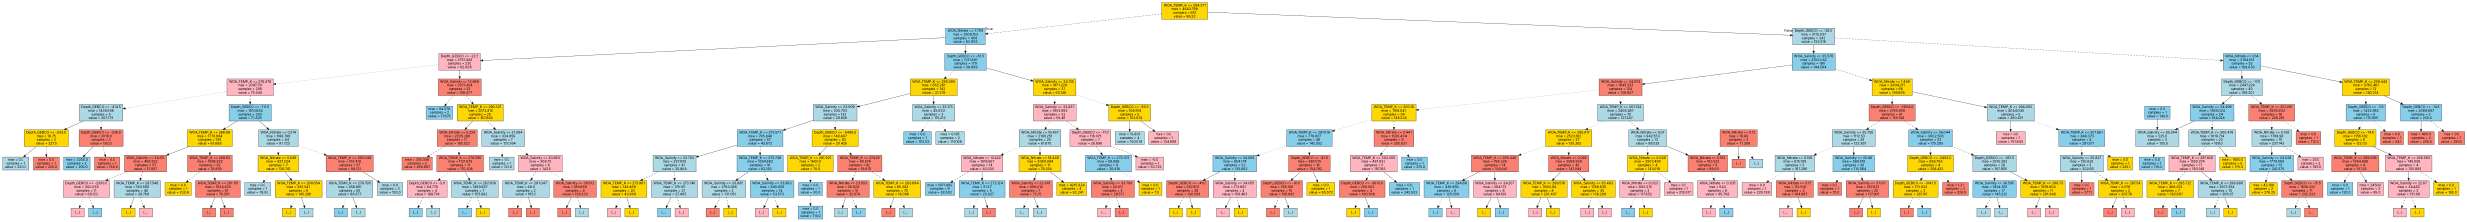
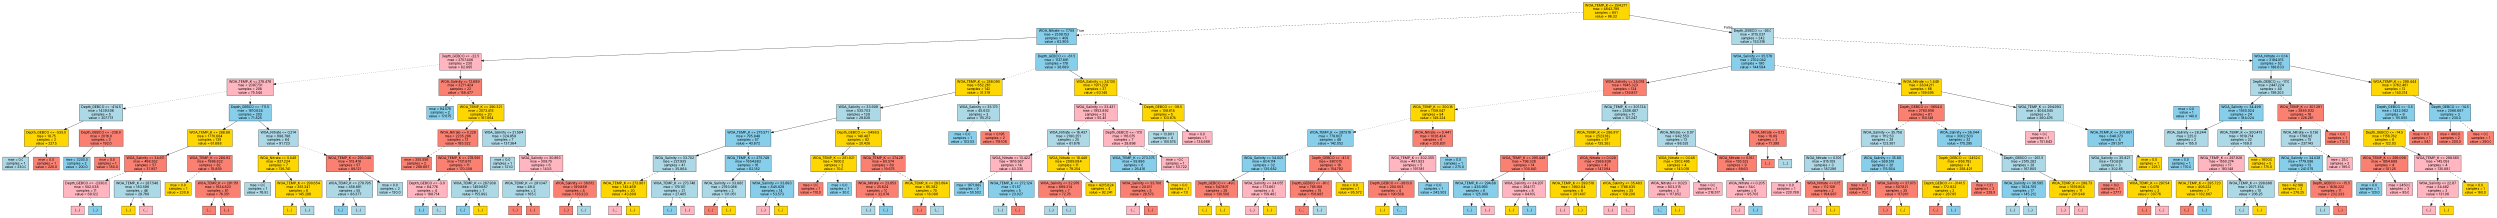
node "mse = 0.0 samples = 1 value = 140.0": label "mse = 0.0 samples = 1 value = 140.0" -> "mse = 0.0 value = 1 value = 140.0"
node "mse = 0.195 samples = 2 value = 119.106": fillcolor lightblue -> salmon
edge "mse = 0.0 samples = 1 value = 30.0" -> "mse = 0.0 samples = 1 value = 110.0": now "WOA_TEMP_K <= 281.921 mse = 1600.0 samples = 2 value = 70.0" -> "mse = 0.0 samples = 1 value = 110.0"
node "mse = 0.0 samples = 1 value = 110.0": fillcolor skyblue -> salmon
